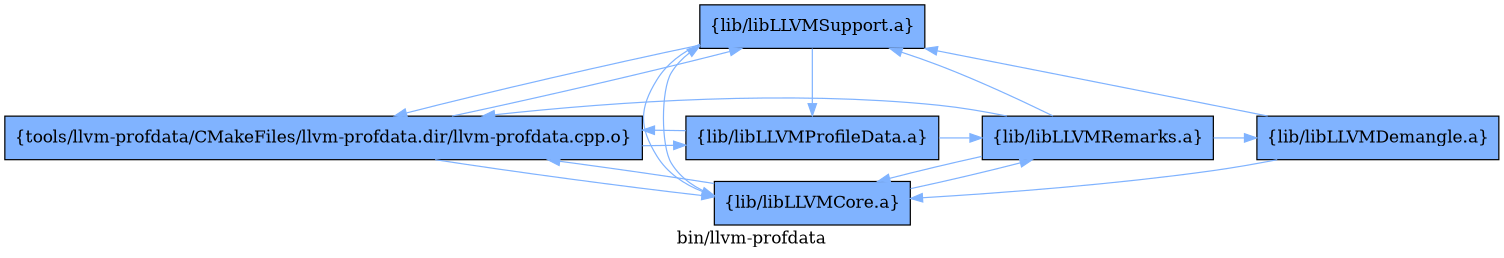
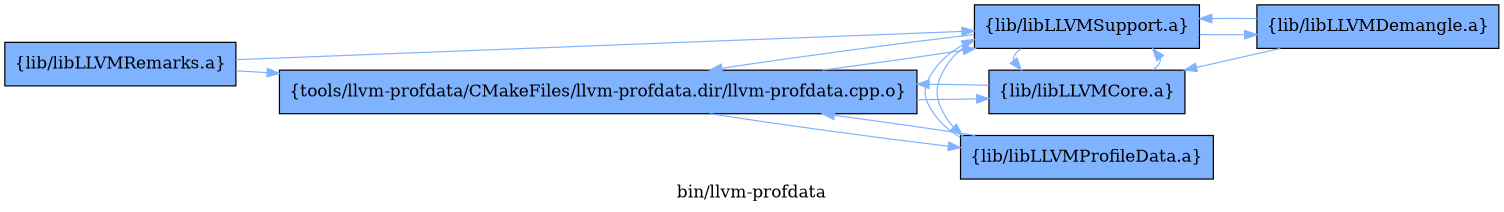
edge "{lib/libLLVMProfileData.a}" -> "{lib/libLLVMRemarks.a}": now "{lib/libLLVMProfileData.a}" -> "{lib/libLLVMSupport.a}"
edge "{lib/libLLVMRemarks.a}" -> "{lib/libLLVMDemangle.a}": now "{lib/libLLVMSupport.a}" -> "{lib/libLLVMDemangle.a}"
edge "{lib/libLLVMRemarks.a}" -> "{lib/libLLVMCore.a}": removed
edge "{lib/libLLVMCore.a}" -> "{lib/libLLVMRemarks.a}": removed
